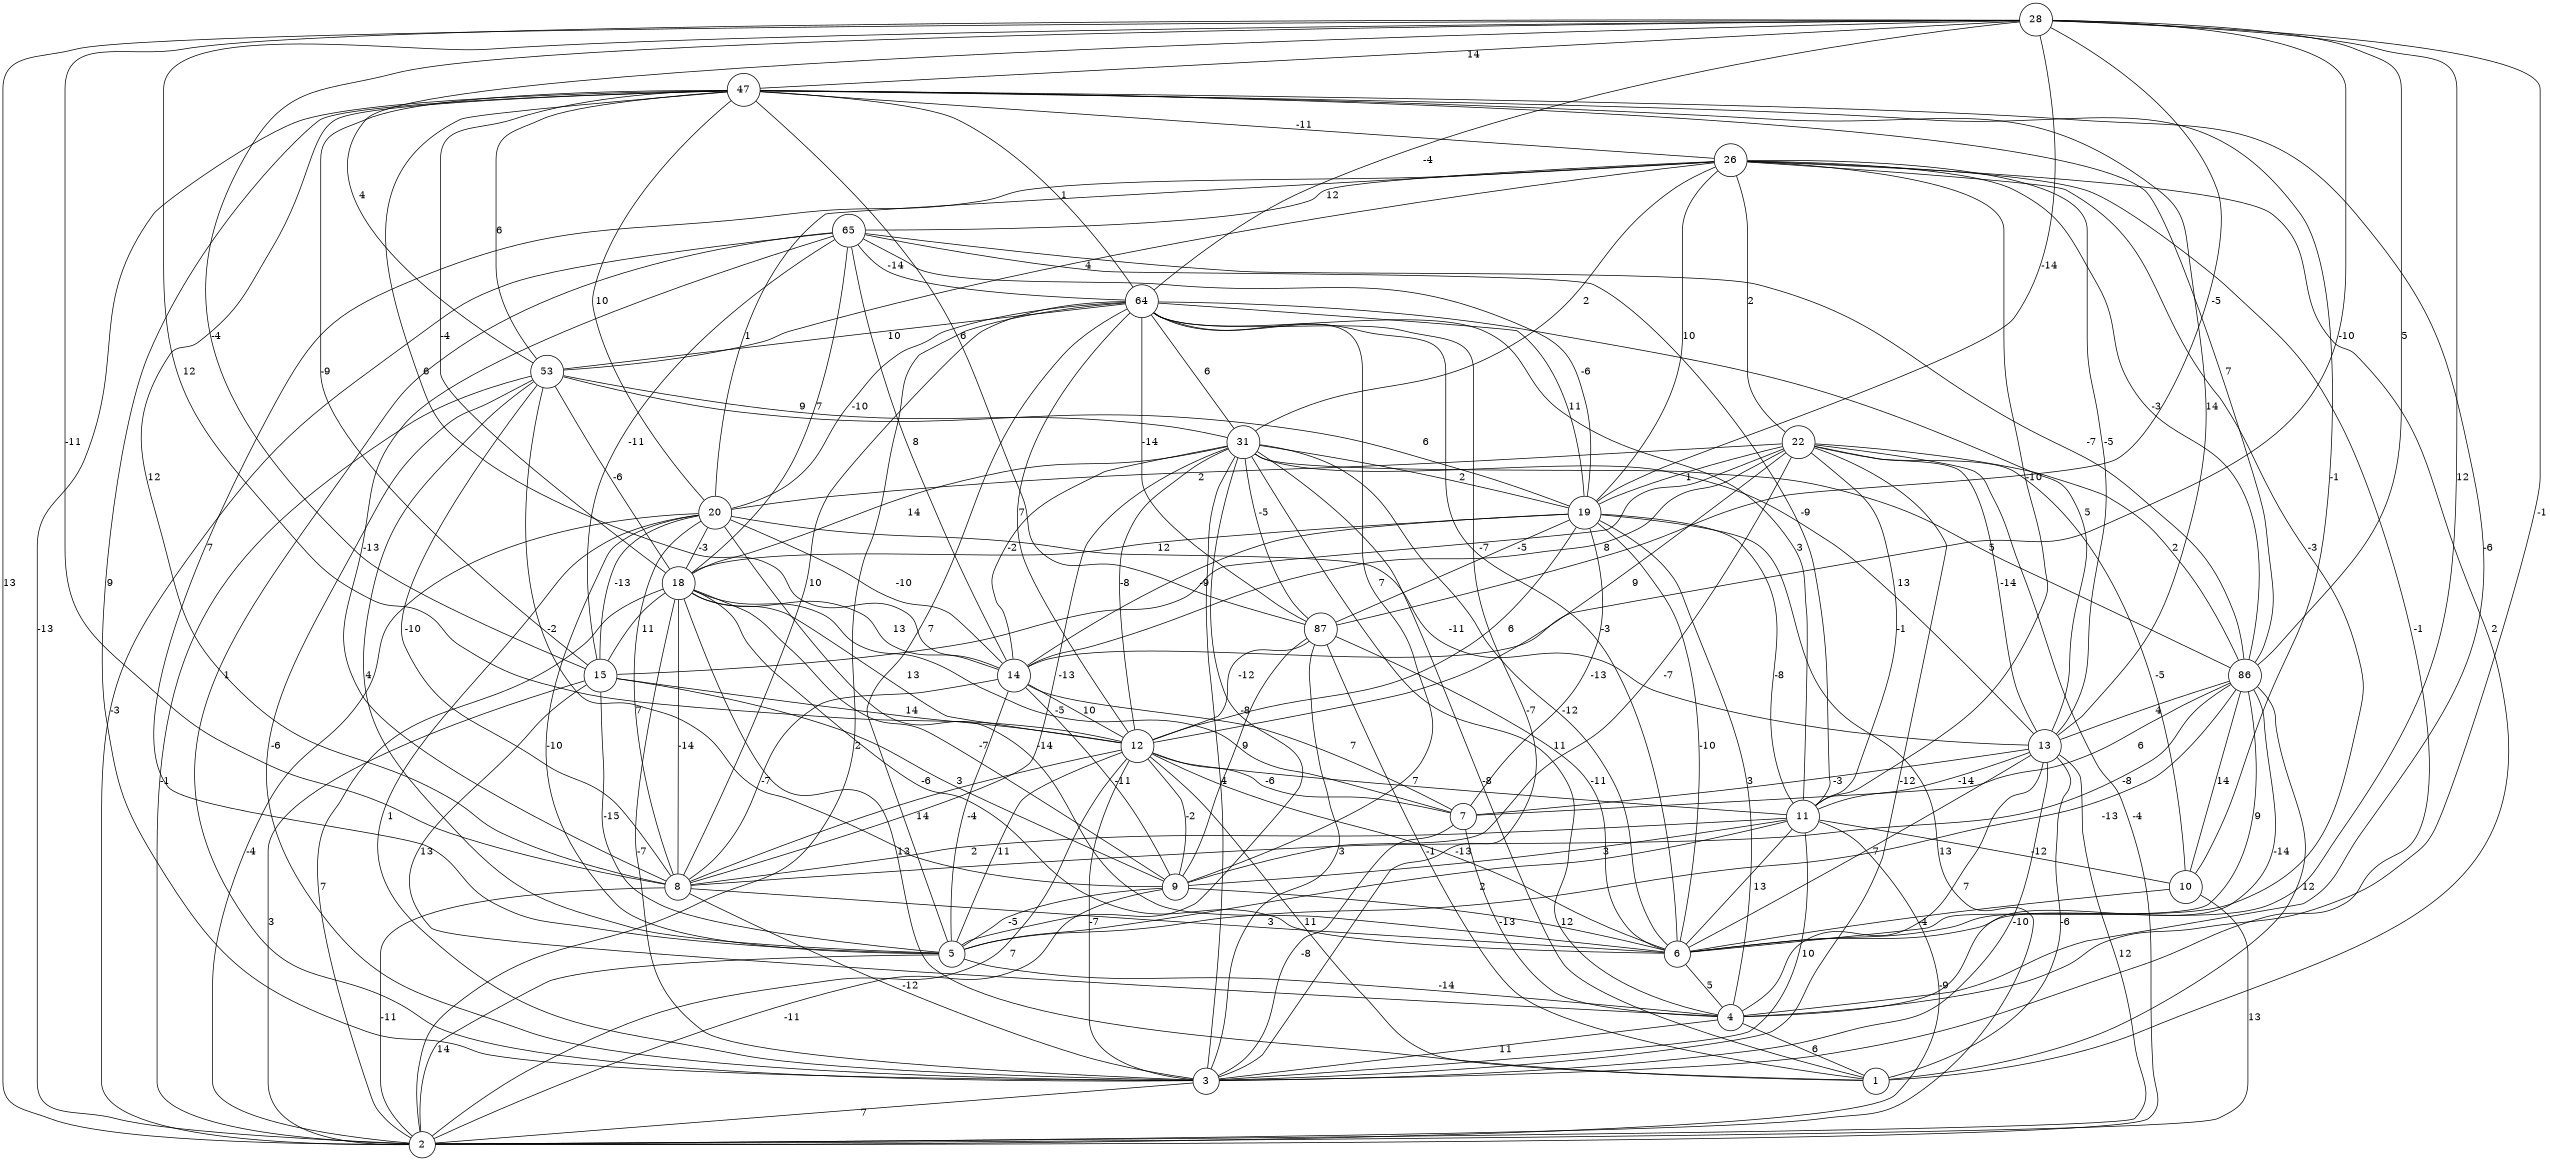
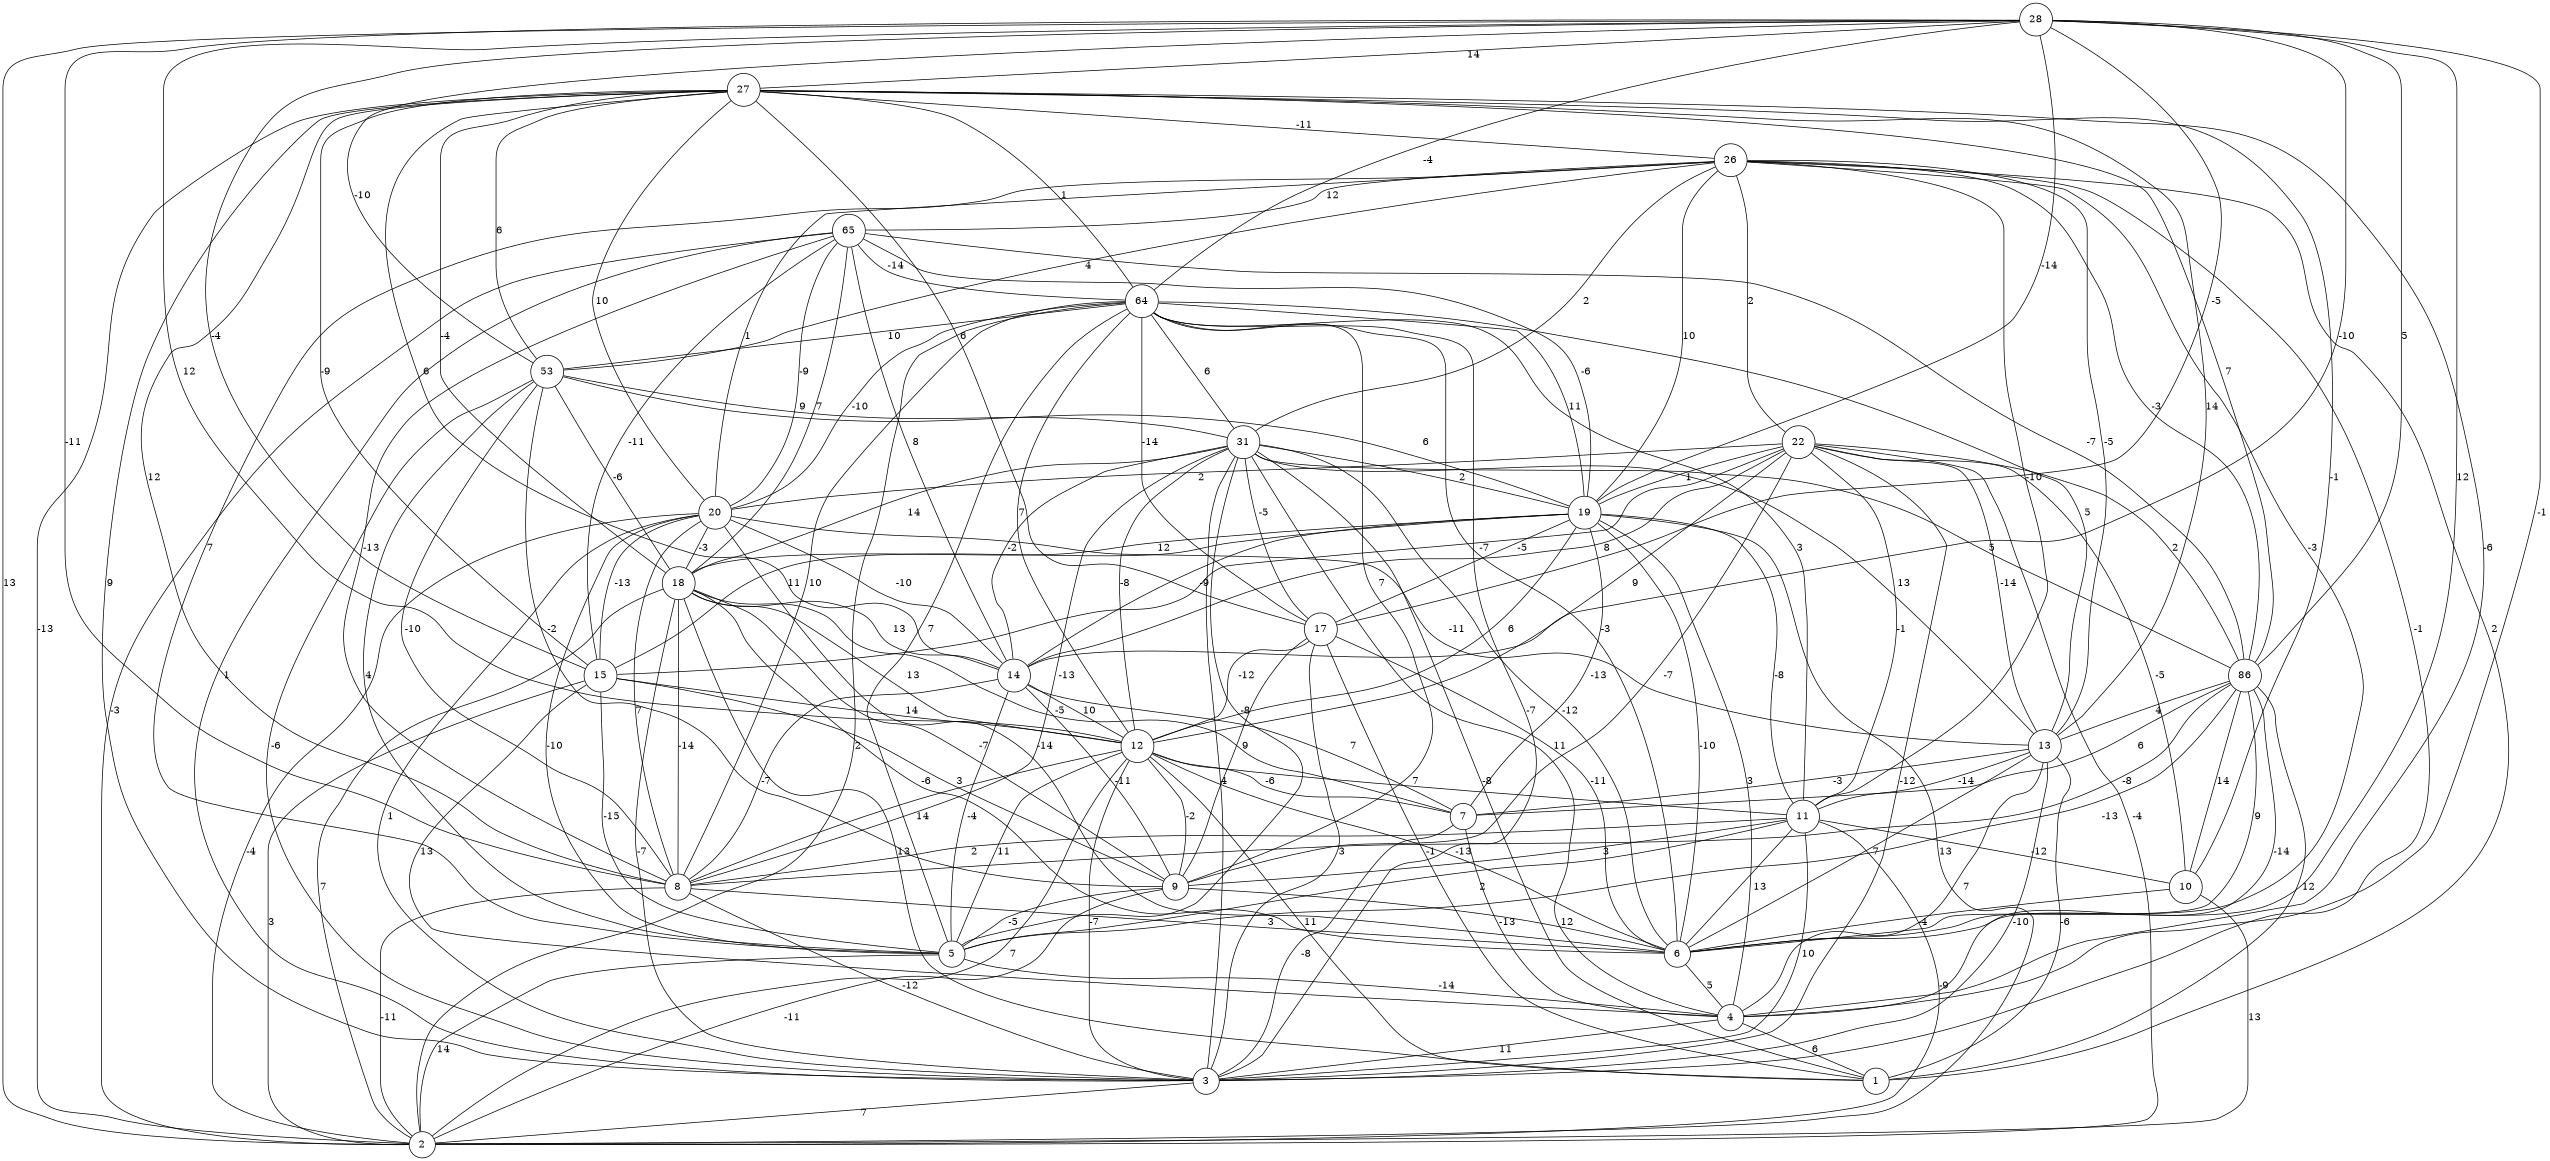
node "47": label "47" -> "27"
edge "28" -- "53": label "4" -> "-10"
edge "65" -- "11": now "65" -- "20"
edge "18" -- "15": now "19" -- "15"
node "87": label "87" -> "17"
edge "53" -- "2": removed, label "-1"
edge "13" -- "2": removed, label "12"
